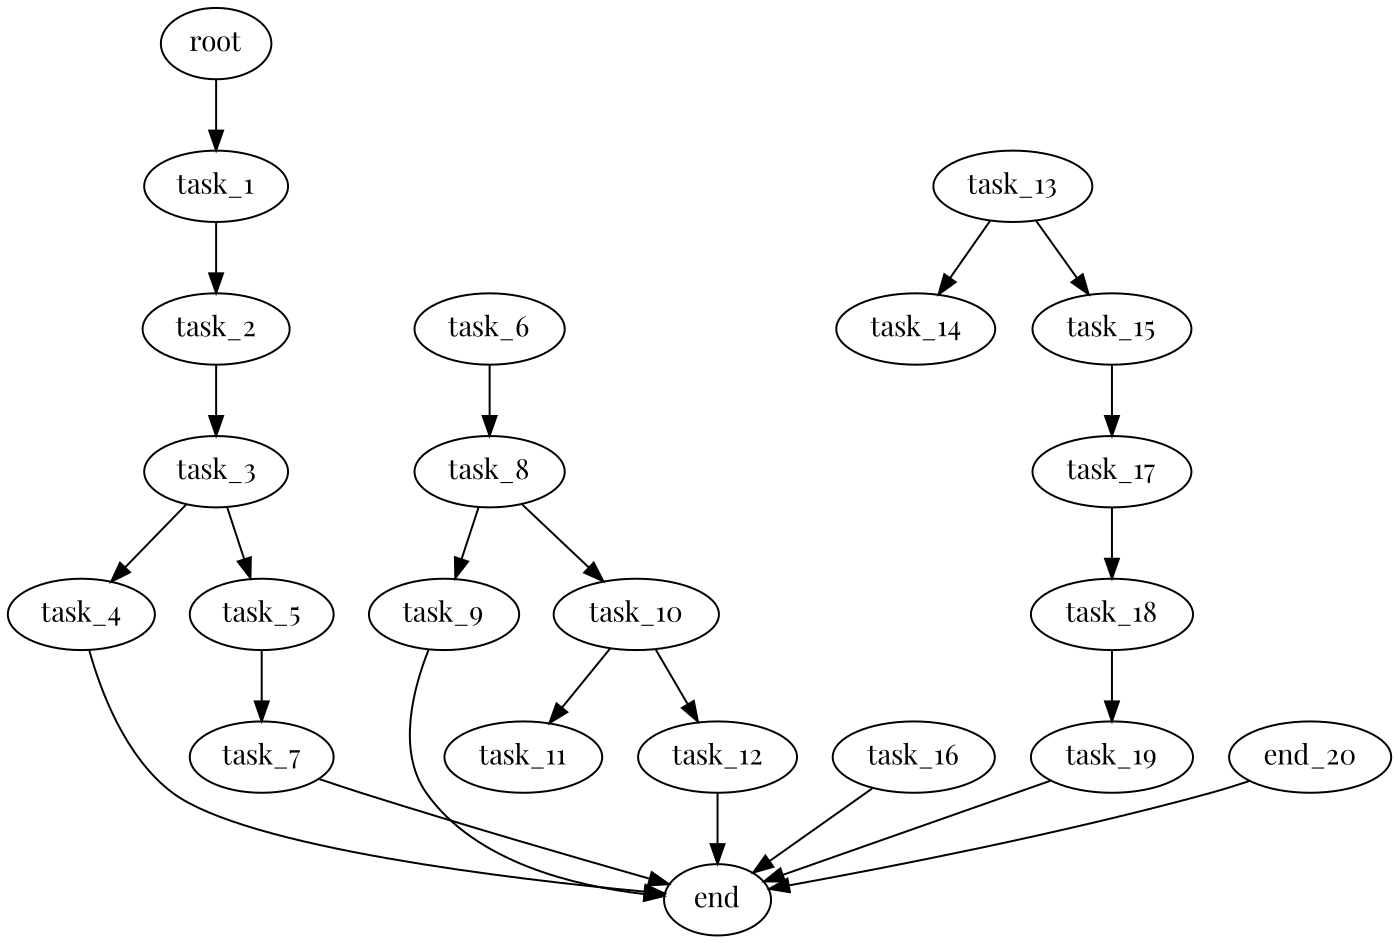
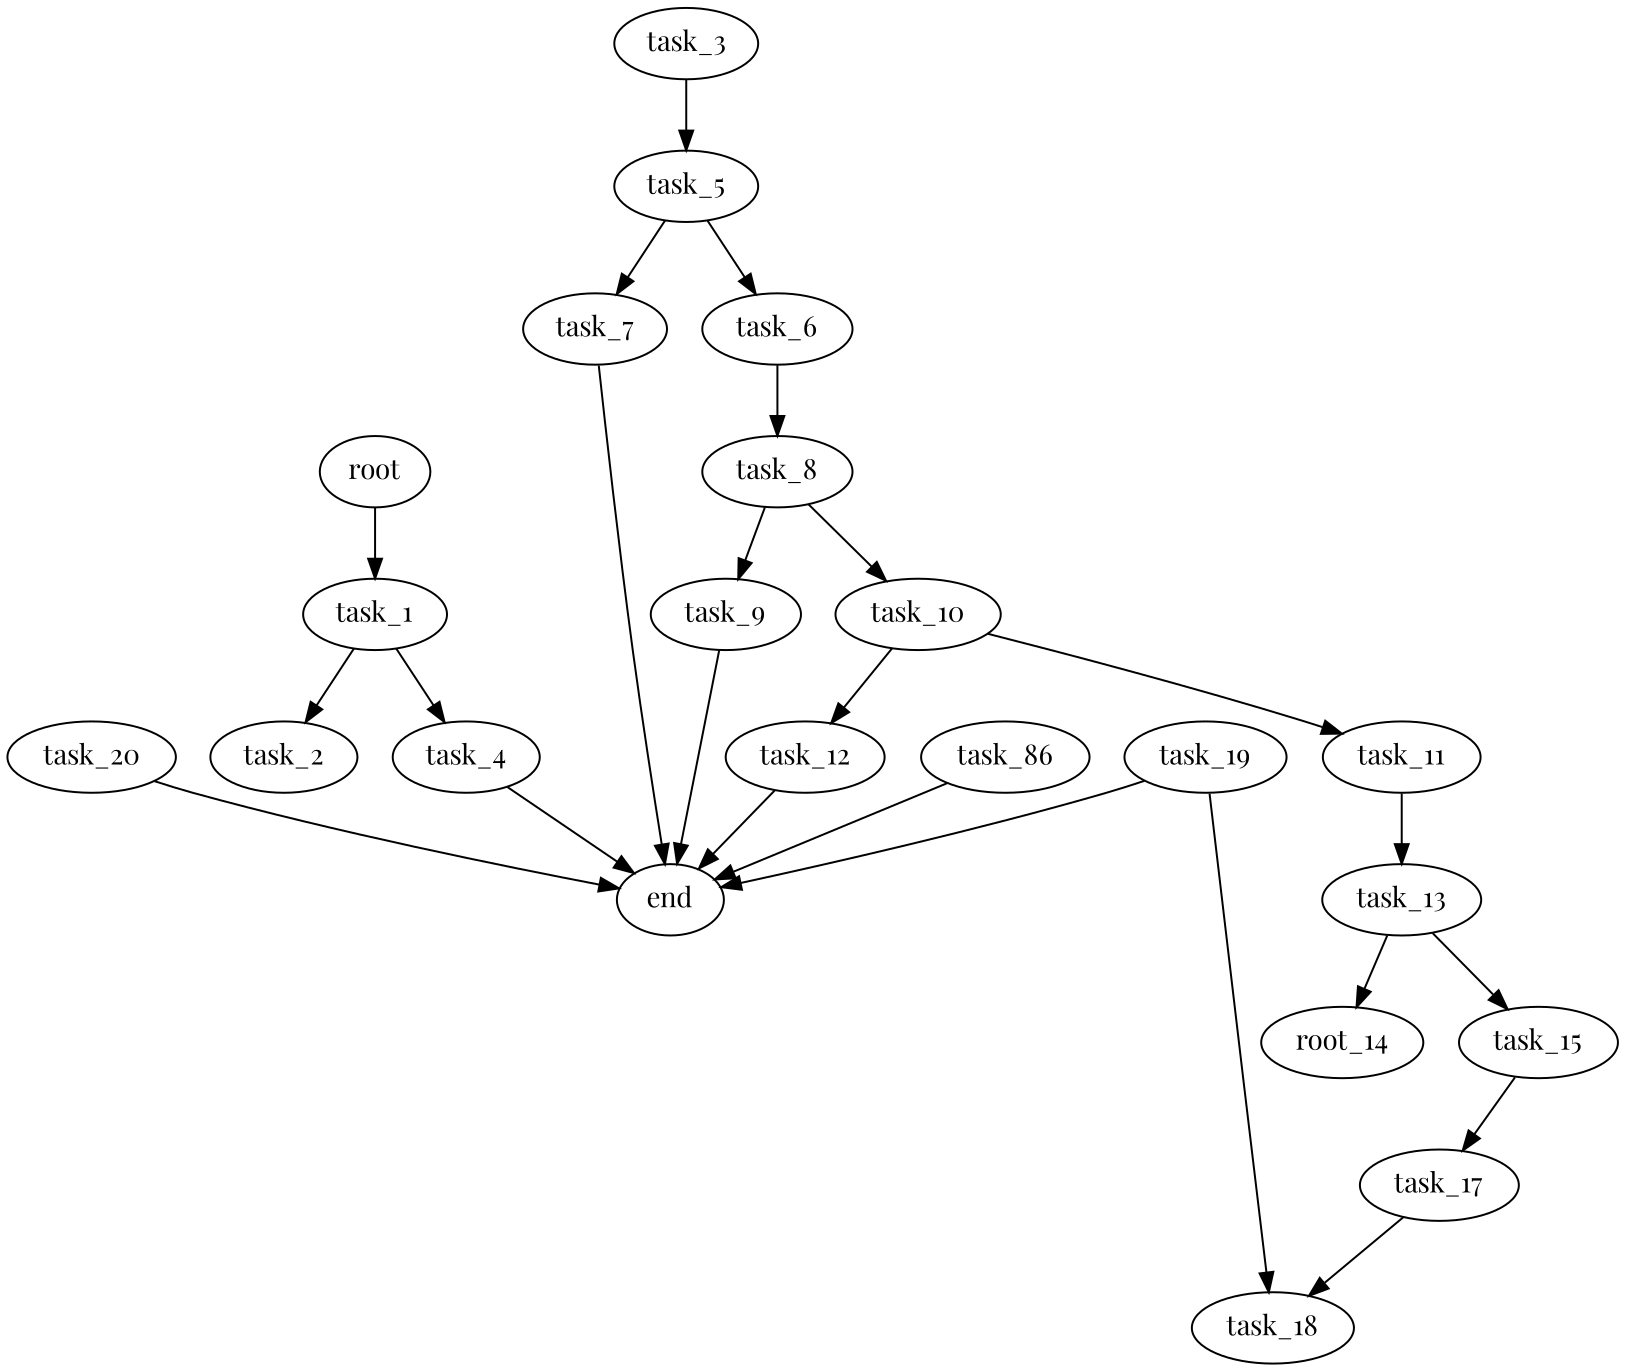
edge "task_5" -> "task_6": added
node "task_14": label "task_14" -> "root_14"
edge "task_2" -> "task_3": removed
edge "task_3" -> "task_4": now "task_1" -> "task_4"
edge "task_18" -> "task_19": reversed
node "task_16": label "task_16" -> "task_86"
node "end_20": label "end_20" -> "task_20"
edge "task_11" -> "task_13": added
